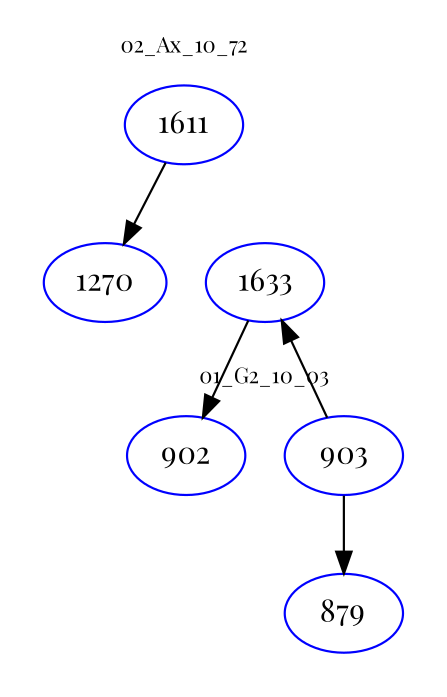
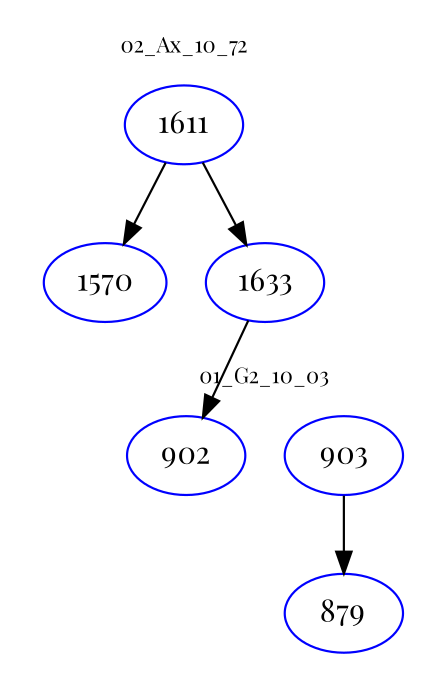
node "1270": label "1270" -> "1570"
edge "903" -> "1633": now "1611" -> "1633"
